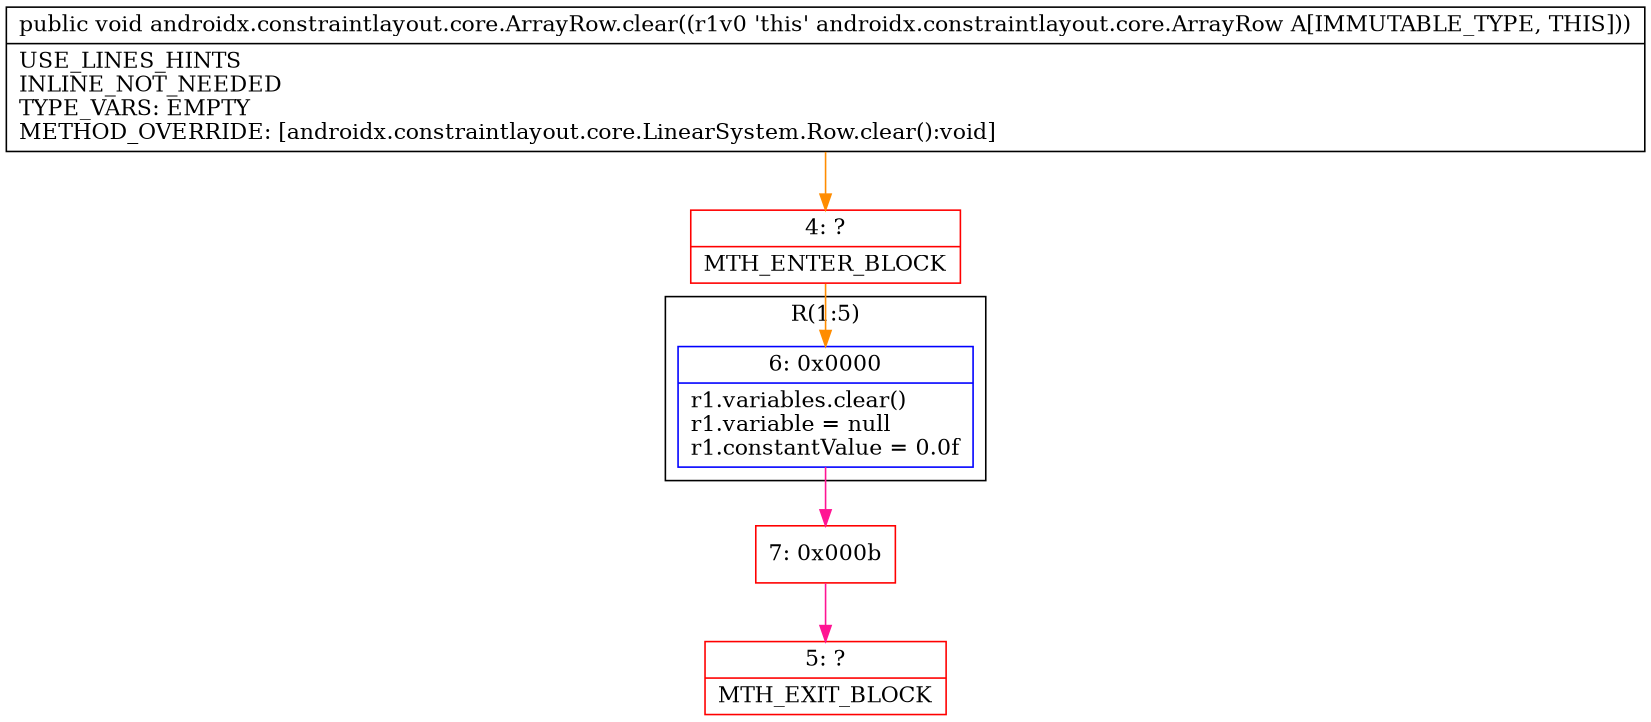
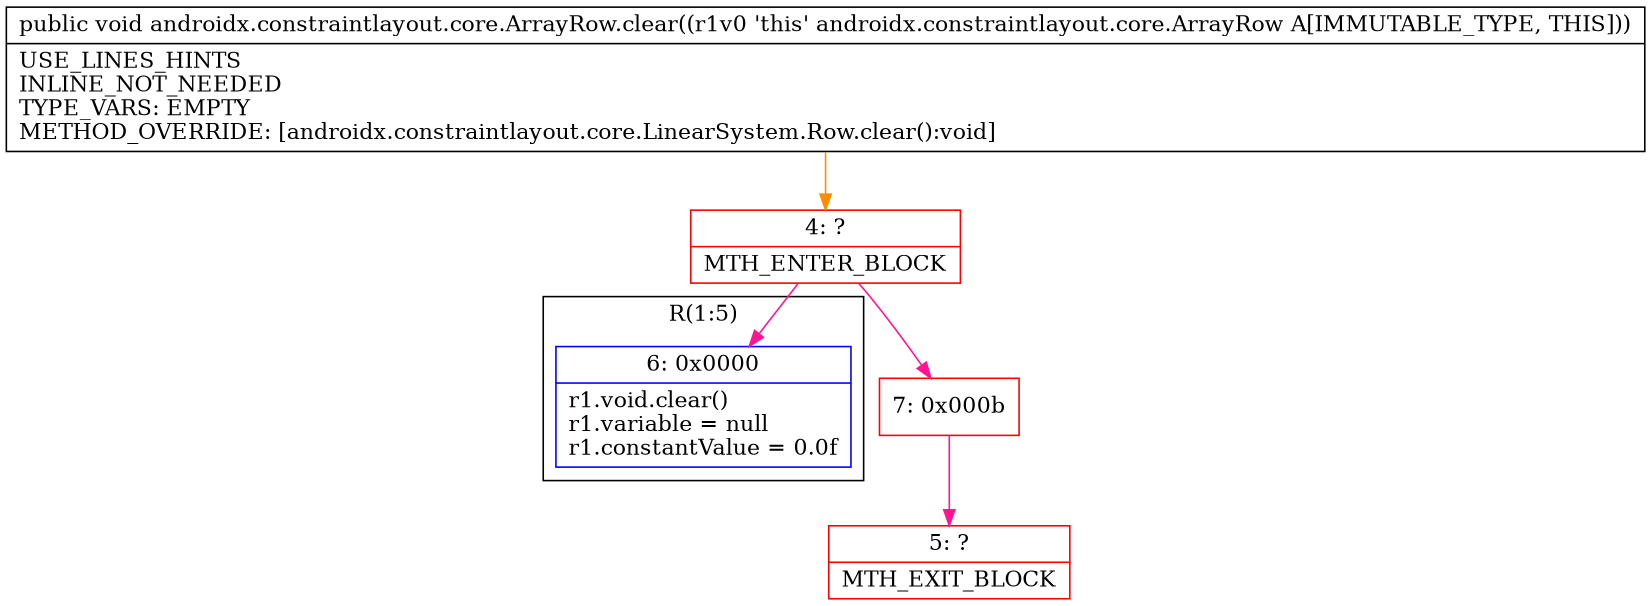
edge "4: ?" -> "6: 0x0000": color darkorange -> deeppink
node "6: 0x0000": text "r1.variables.clear()" -> "r1.void.clear()"
edge "6: 0x0000" -> "7: 0x000b": now "4: ?" -> "7: 0x000b"
